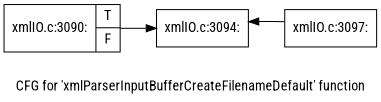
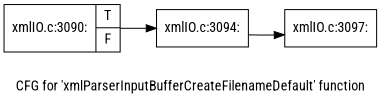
edge "xmlIO.c:3097:" -> "xmlIO.c:3094:": reversed
